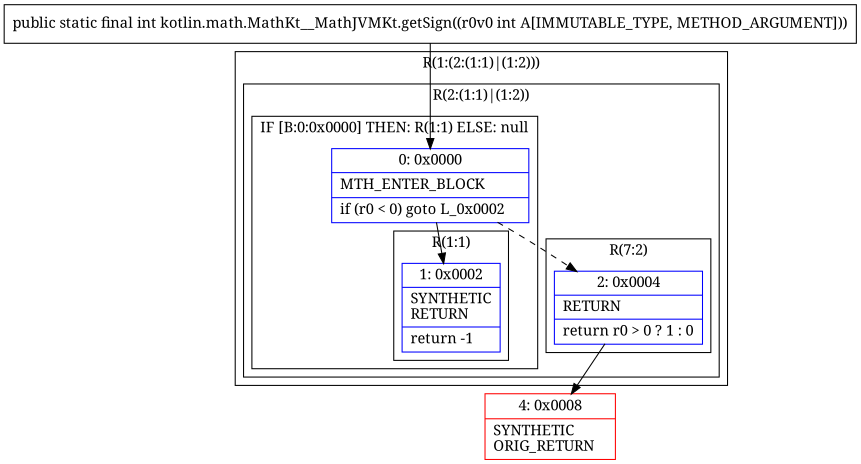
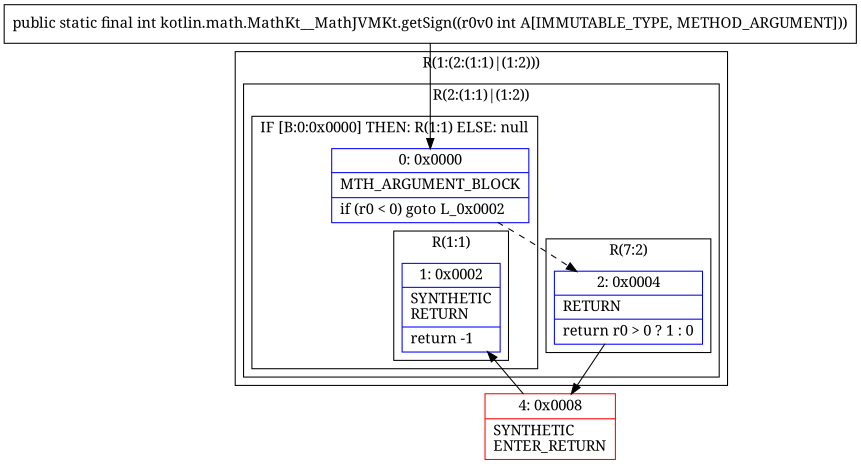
node "0: 0x0000": text "MTH_ENTER_BLOCK" -> "MTH_ARGUMENT_BLOCK"
edge "0: 0x0000" -> "1: 0x0002": now "4: 0x0008" -> "1: 0x0002"
node "4: 0x0008": text "ORIG_RETURN" -> "ENTER_RETURN"
